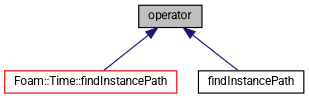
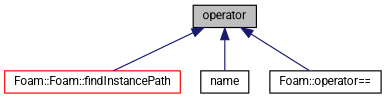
node "Foam::Time::findInstancePath": label "Foam::Time::findInstancePath" -> "Foam::Foam::findInstancePath"
node "findInstancePath": label "findInstancePath" -> "name"
node "Foam::operator==": added
